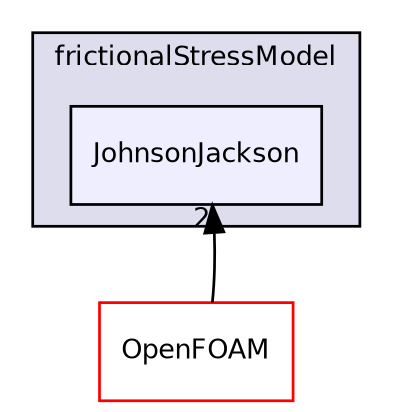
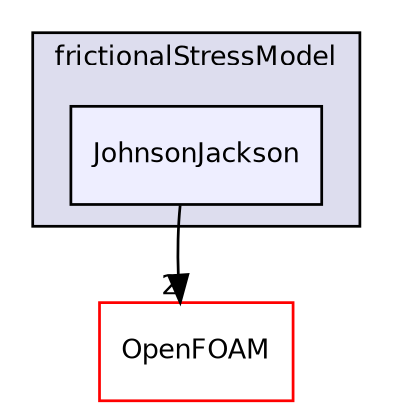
edge "OpenFOAM" -> "JohnsonJackson": reversed
